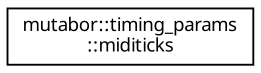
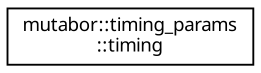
node "mutabor::timing_params ::miditicks": label "mutabor::timing_params ::miditicks" -> "mutabor::timing_params ::timing"
